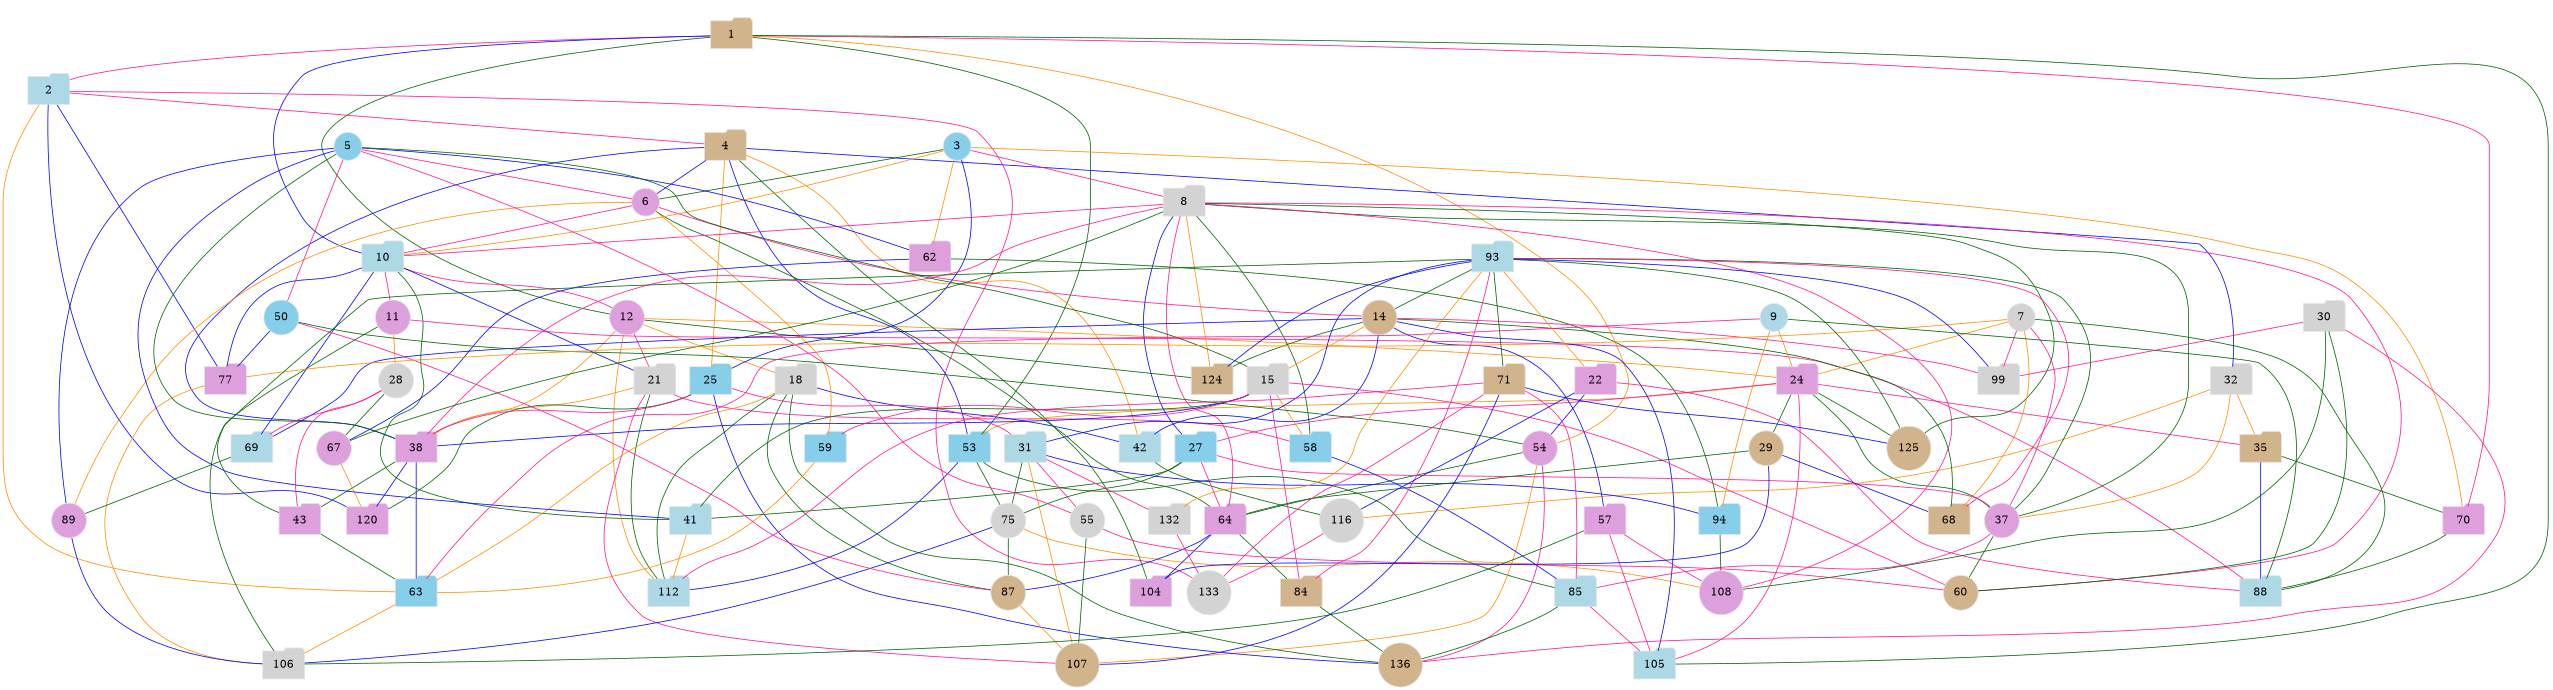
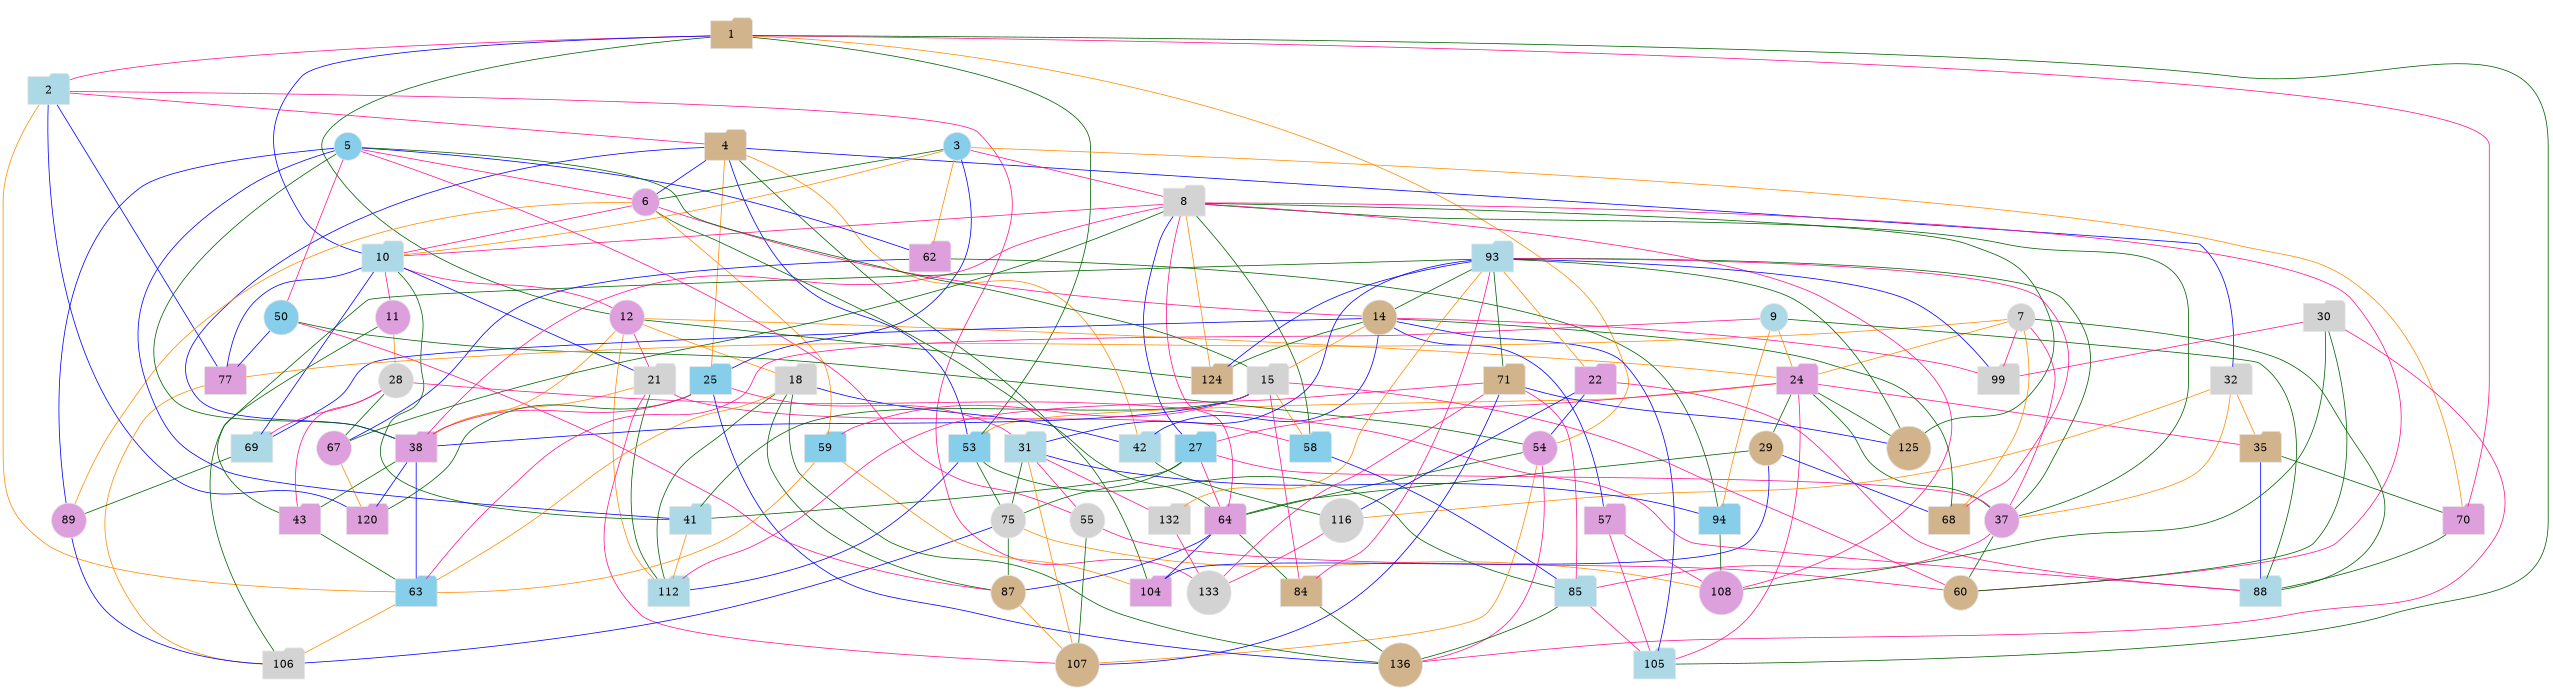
edge "11" -- "88": now "28" -- "88"
edge "59" -- "104": added
edge "57" -- "106": removed
